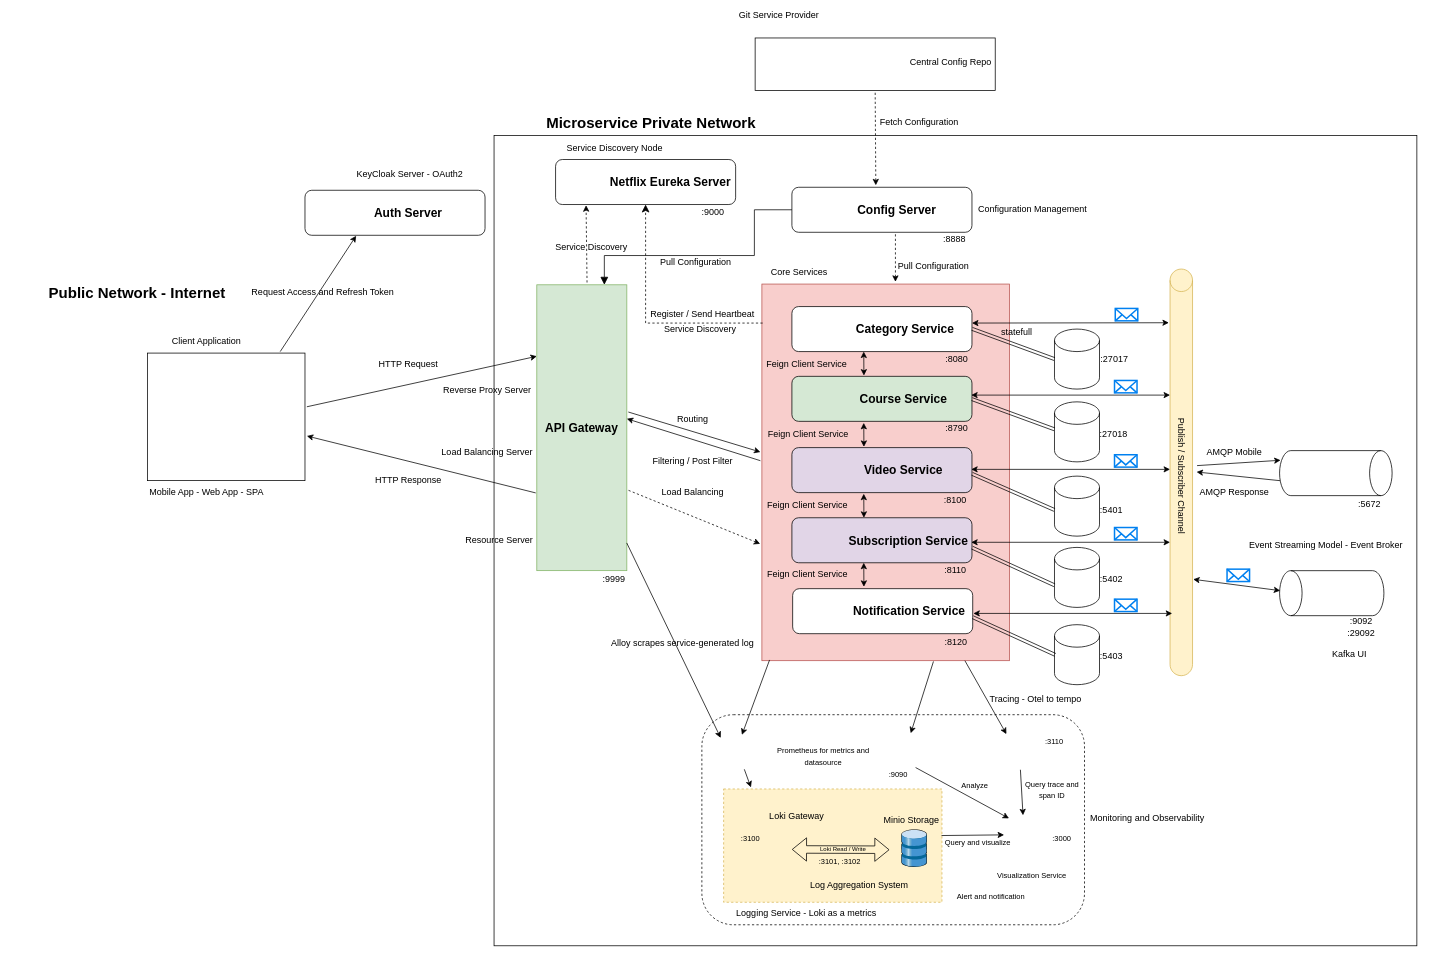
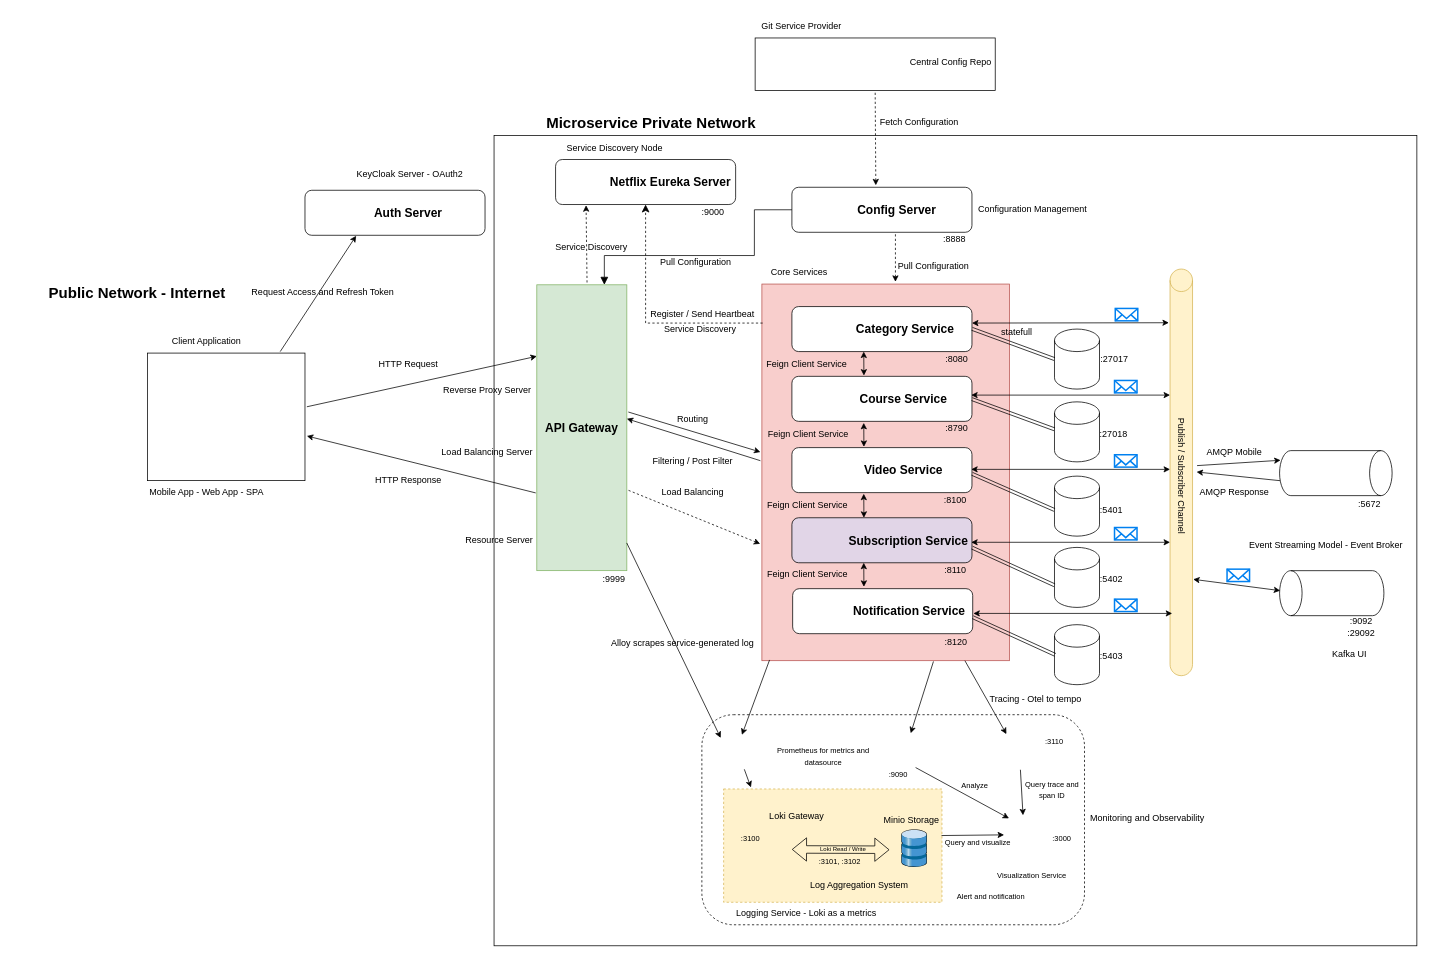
node "Git Service Provider": moved (779, 15) -> (801, 27)
node "Course Service": fillcolor #d5e8d4 -> #ffffff
node "Video Service": fillcolor #e1d5e7 -> #ffffff
